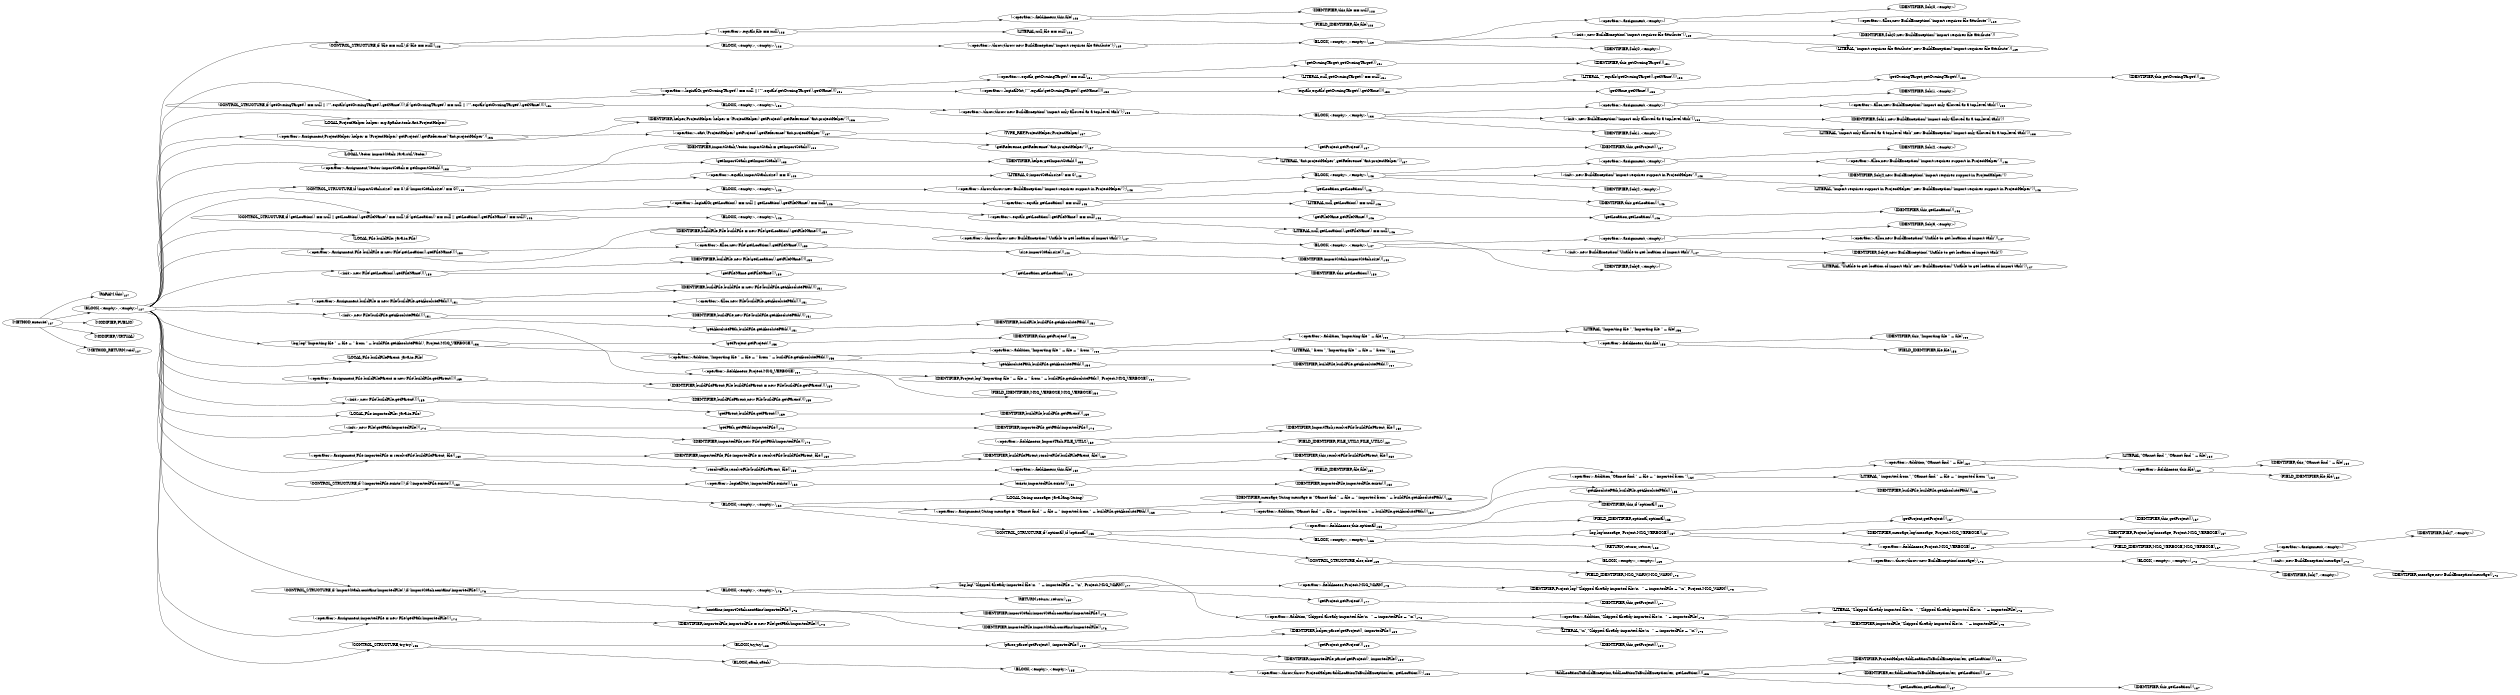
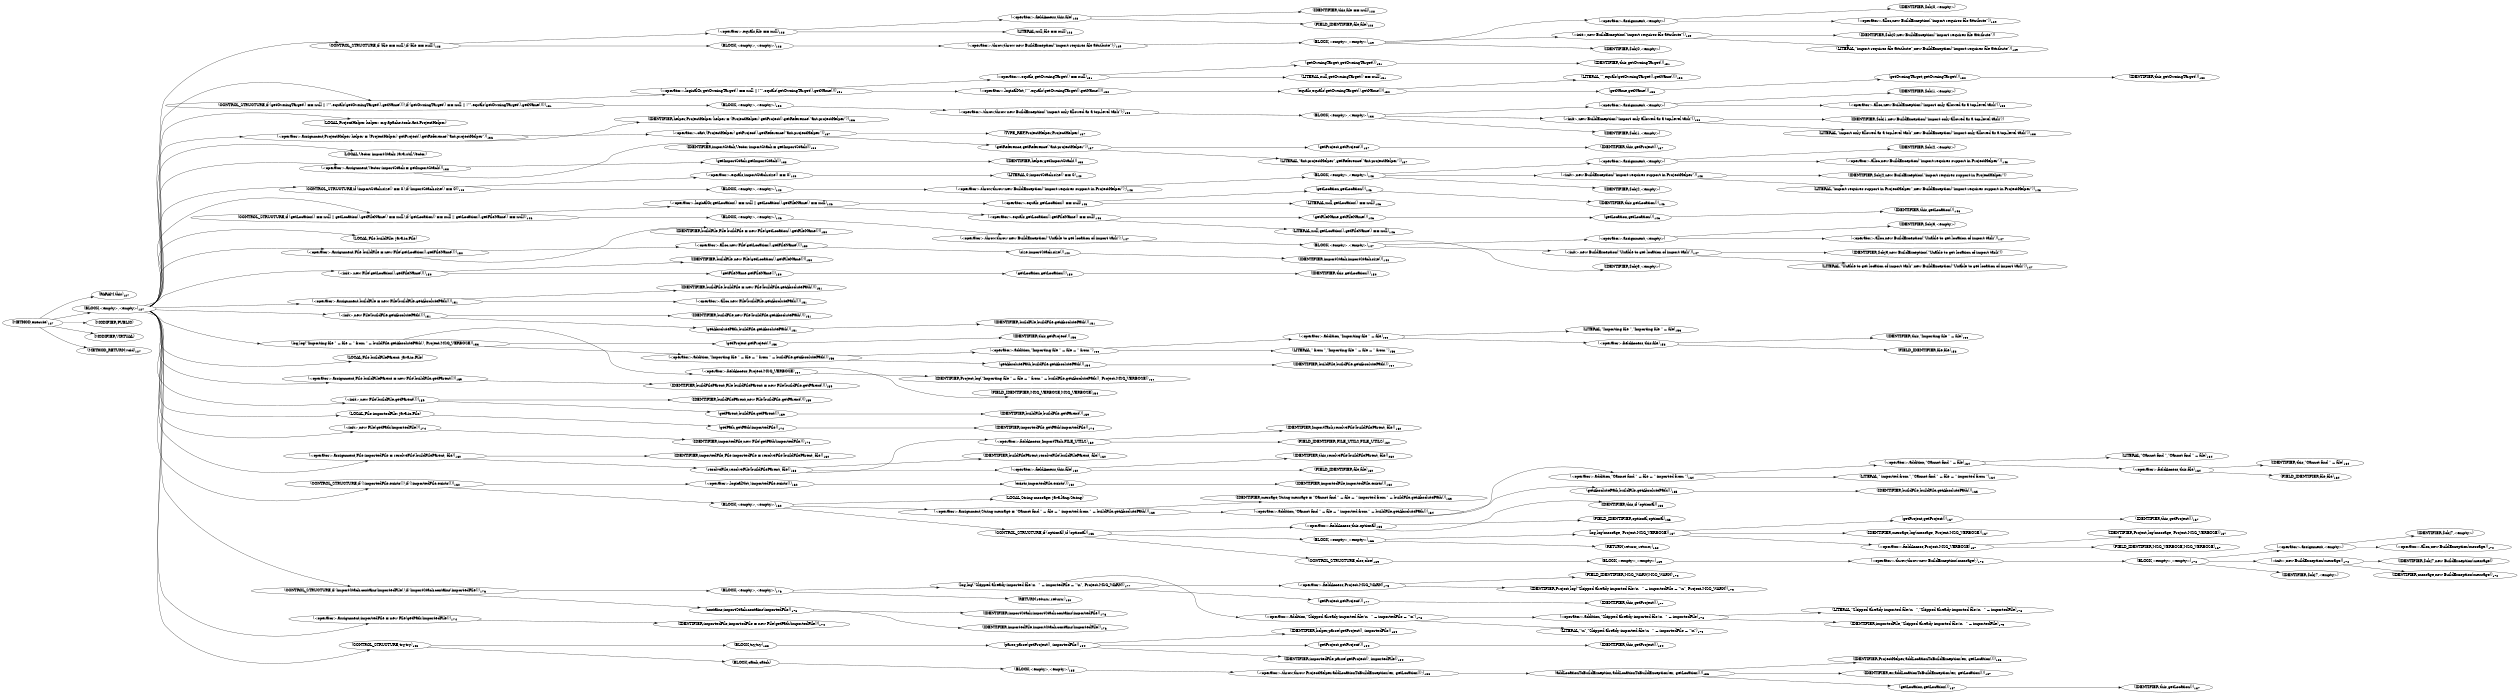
edge "(<init>,new File(getPath(importedFile)))" -> "(getPath,getPath(importedFile))": now "(LOCAL,File importedFile: java.io.File)" -> "(getPath,getPath(importedFile))"
edge "(resolveFile,resolveFile(buildFileParent, file))" -> "(<operator>.fieldAccess,ImportTask.FILE_UTILS)": added
node "(<operator>.alloc,new BuildException(message))": added
node "(IDENTIFIER,$obj7,new BuildException(message))": added
edge "(CONTROL_STRUCTURE,else,else)" -> "(FIELD_IDENTIFIER,MSG_WARN,MSG_WARN)": now "(<operator>.fieldAccess,Project.MSG_WARN)" -> "(FIELD_IDENTIFIER,MSG_WARN,MSG_WARN)"
